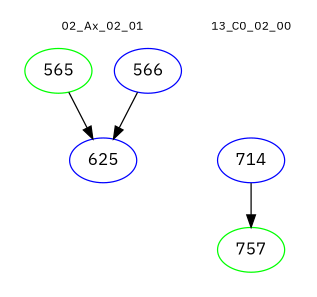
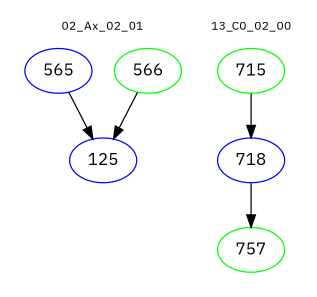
node "565": color green -> blue
node "566": color blue -> green
node "715": added
node "625": label "625" -> "125"
node "714": label "714" -> "718"
